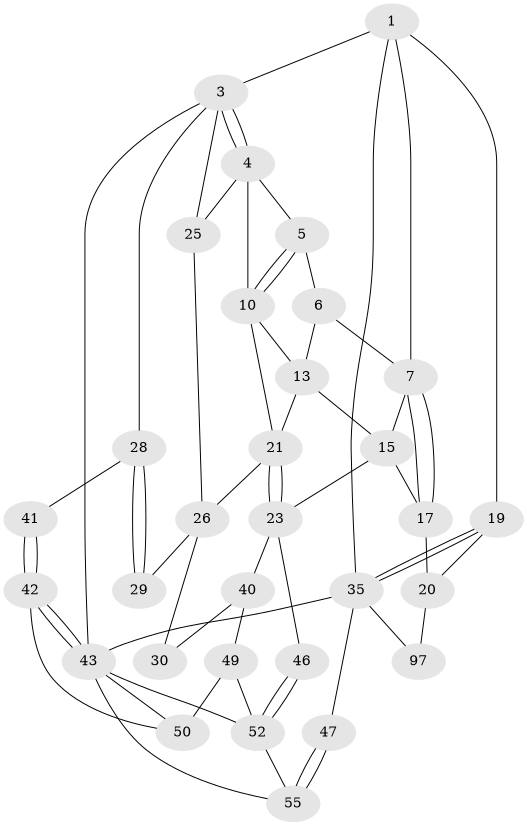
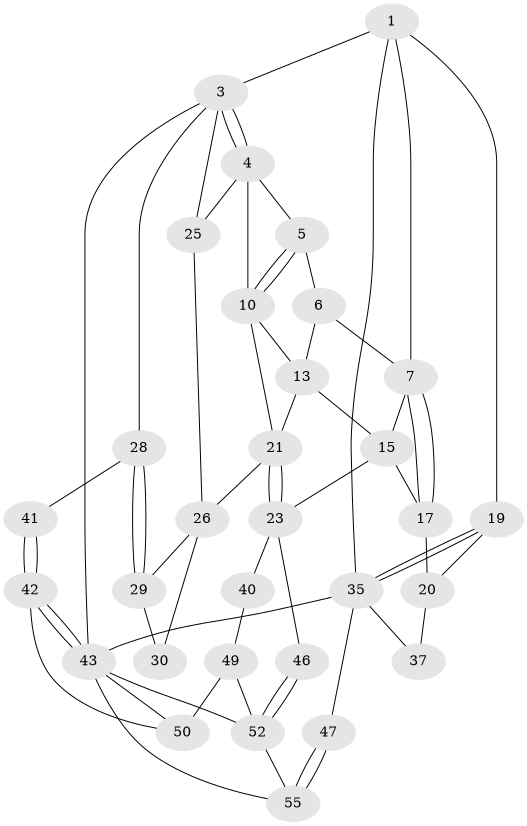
edge "40" -- "30": now "29" -- "30"
node "97": label "97" -> "37"
